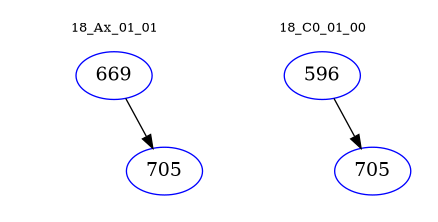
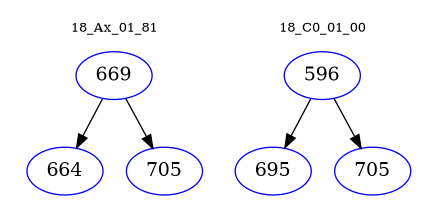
cluster "18_Ax_01_01": label "18_Ax_01_01" -> "18_Ax_01_81"
node "664": added
node "695": added
